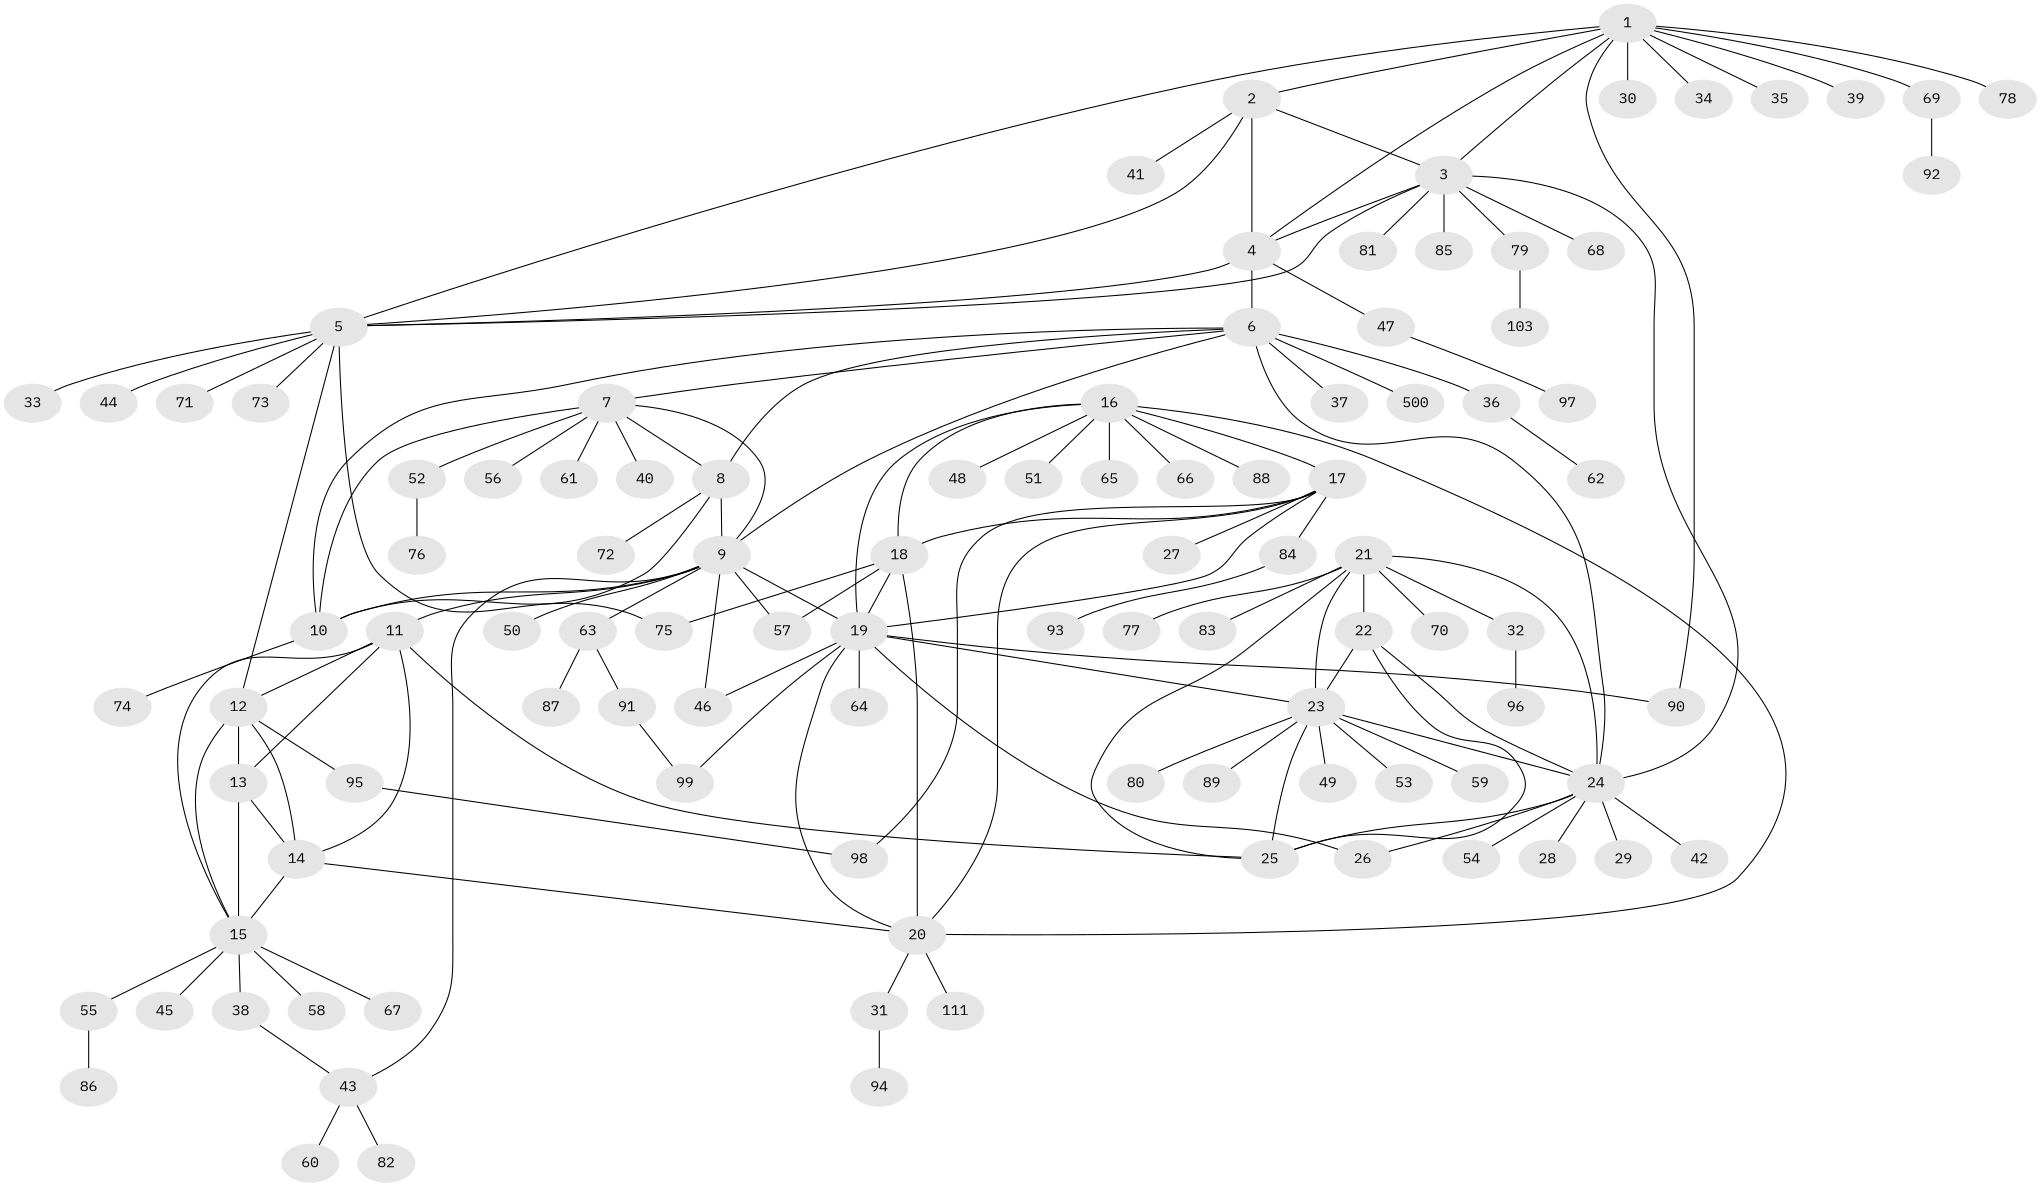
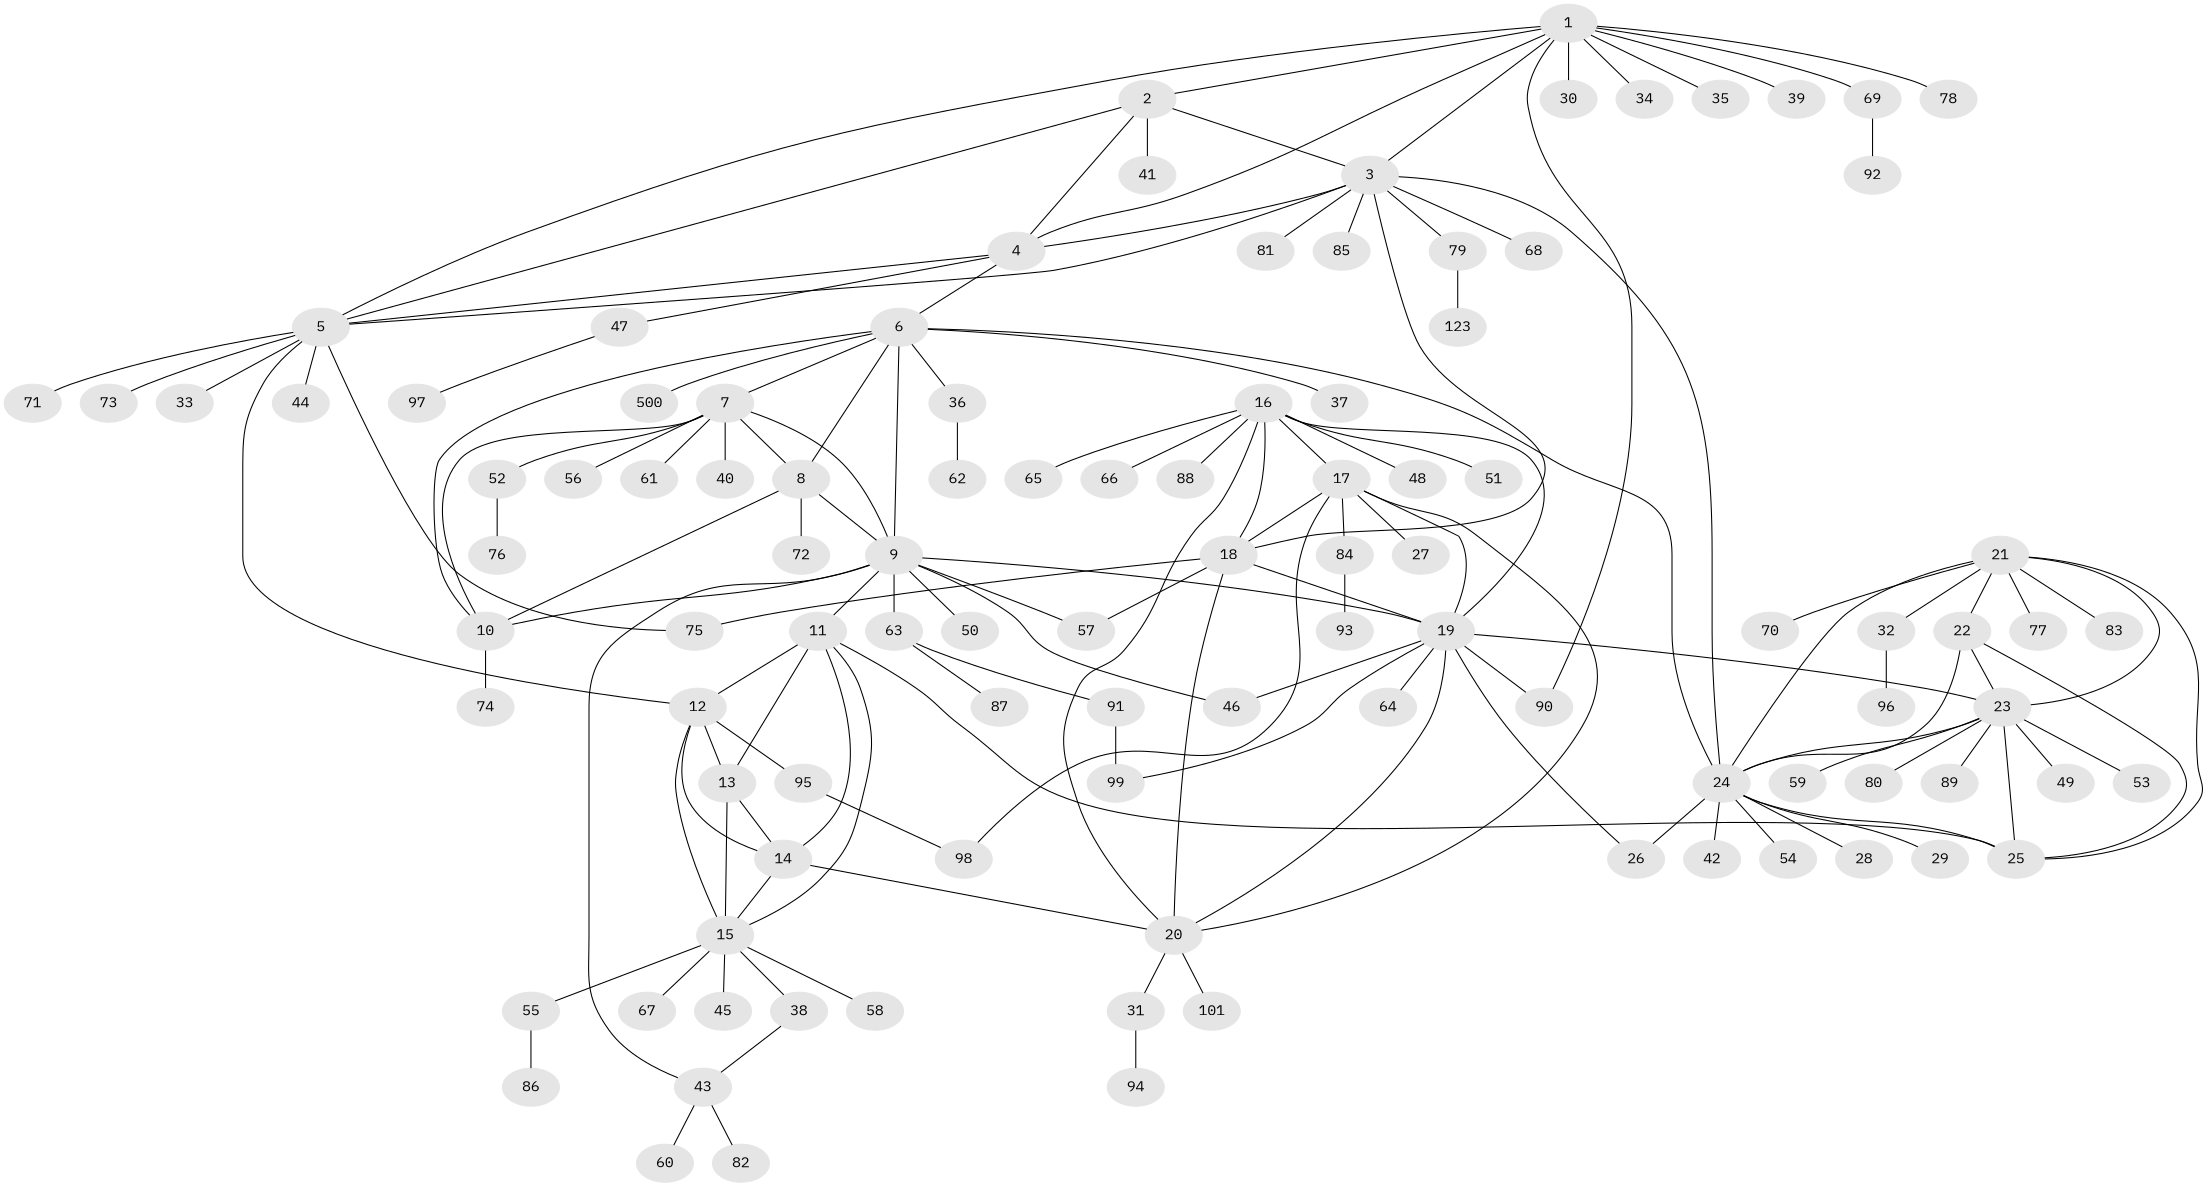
node "103": label "103" -> "123"
edge "3" -- "18": added
node "111": label "111" -> "101"
